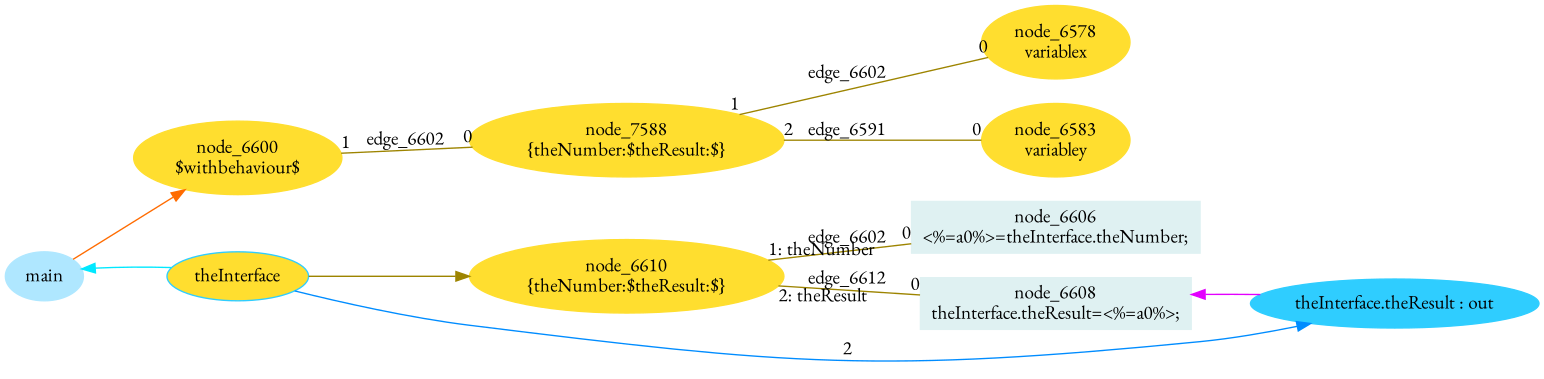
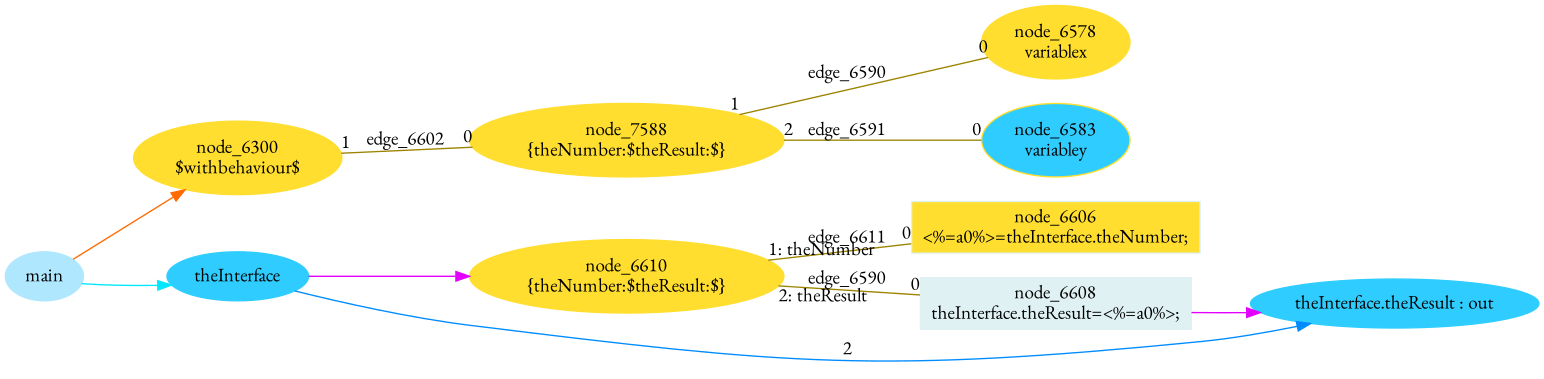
edge "node_6578 variablex" -- "node_7588 {theNumber:$theResult:$}": label "edge_6602" -> "edge_6590"
node "node_6583 variabley": fillcolor #ffde2f -> #2fcdff
node "node_6600 $withbehaviour$": label "node_6600 $withbehaviour$" -> "node_6300 $withbehaviour$"
node "node_6606 <%=a0%>=theInterface.theNumber;": fillcolor #dff1f2 -> #ffde2f
edge "node_6606 <%=a0%>=theInterface.theNumber;" -- "node_6610 {theNumber:$theResult:$}": label "edge_6602" -> "edge_6611"
edge "theInterface" -> "main": reversed
node "theInterface": fillcolor #ffde2f -> #2fcdff
edge "theInterface" -> "node_6610 {theNumber:$theResult:$}": color #9d8400 -> #e300ff
edge "node_6610 {theNumber:$theResult:$}" -- "node_6608 theInterface.theResult=<%=a0%>;": label "edge_6612" -> "edge_6590"
edge "theInterface.theResult : out" -> "node_6608 theInterface.theResult=<%=a0%>;": reversed
